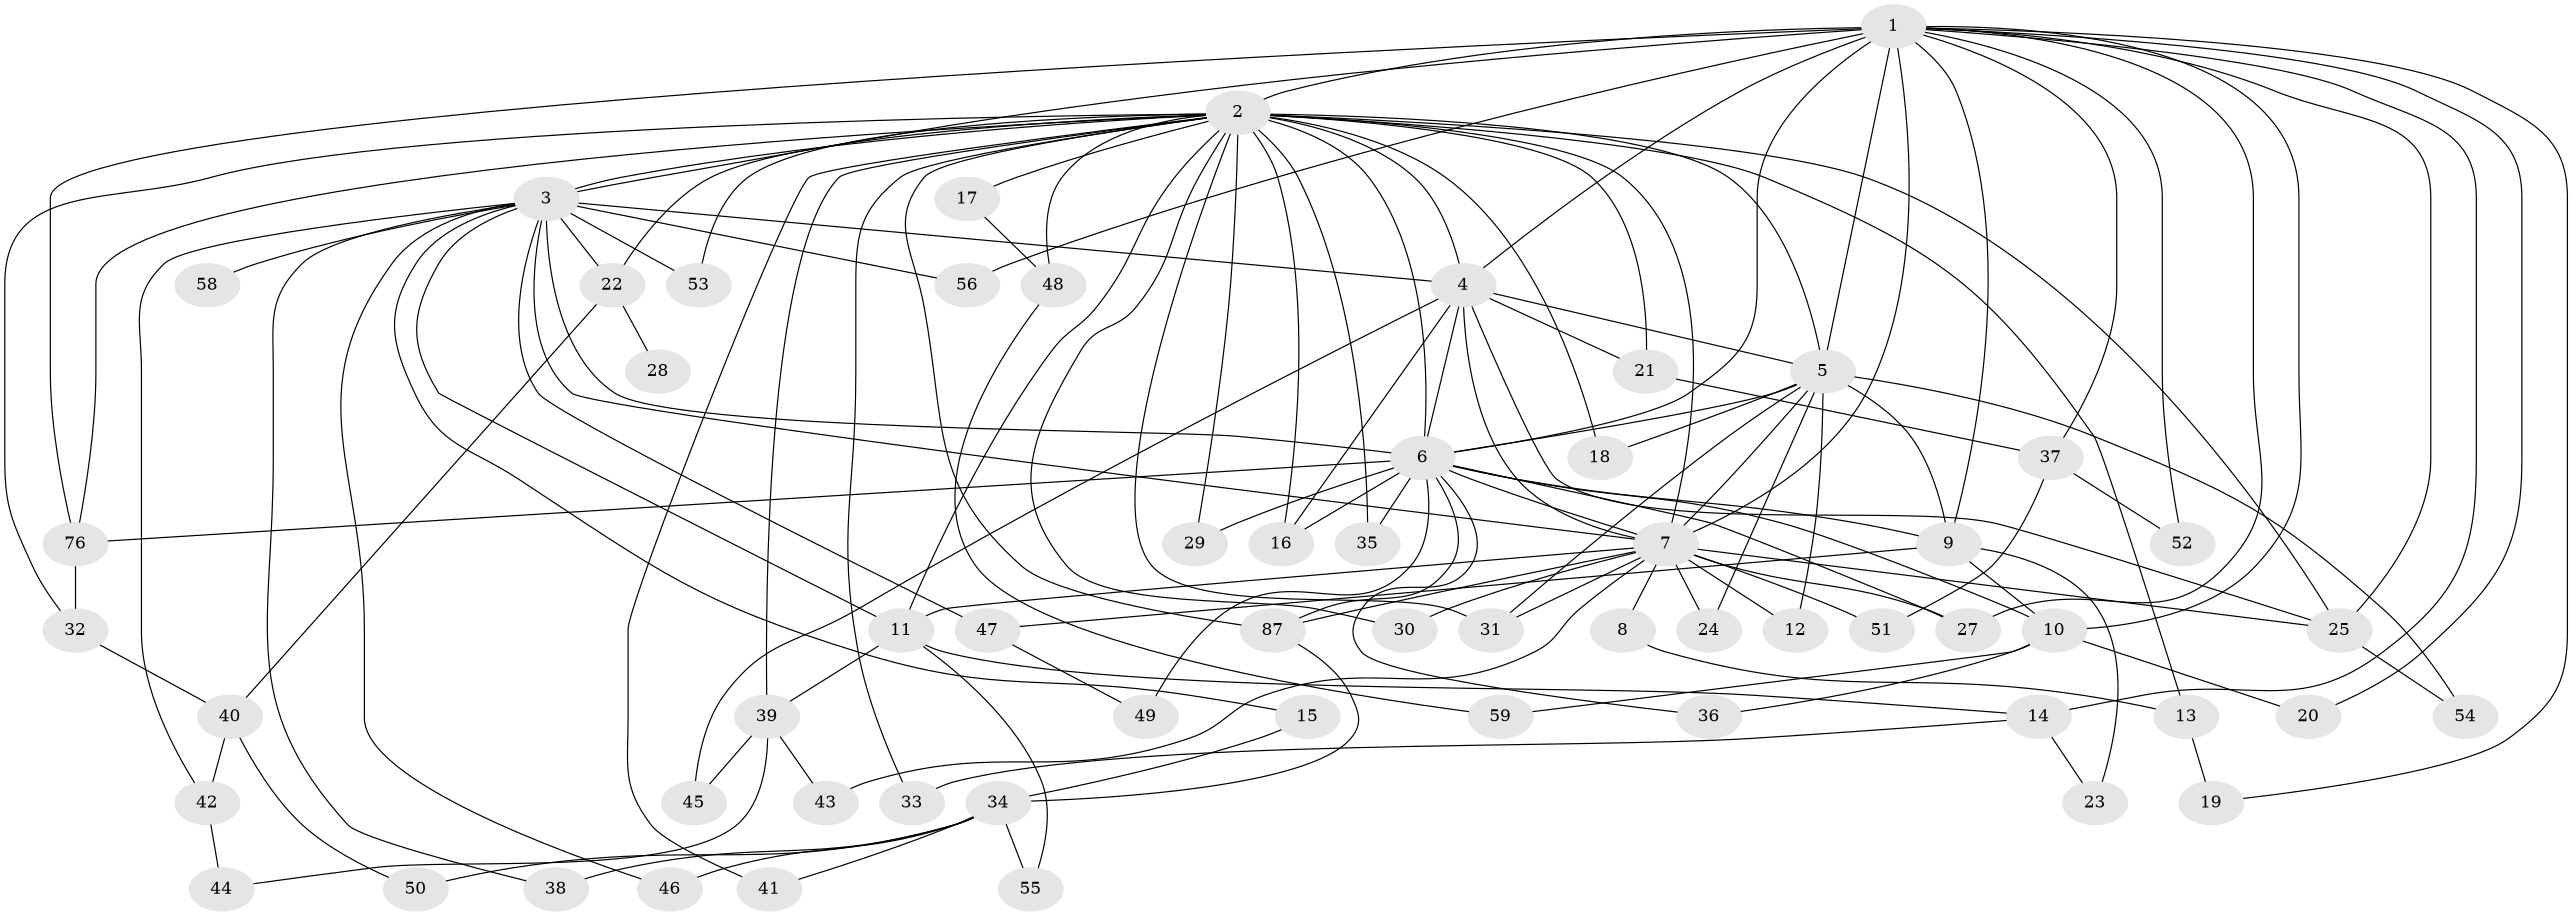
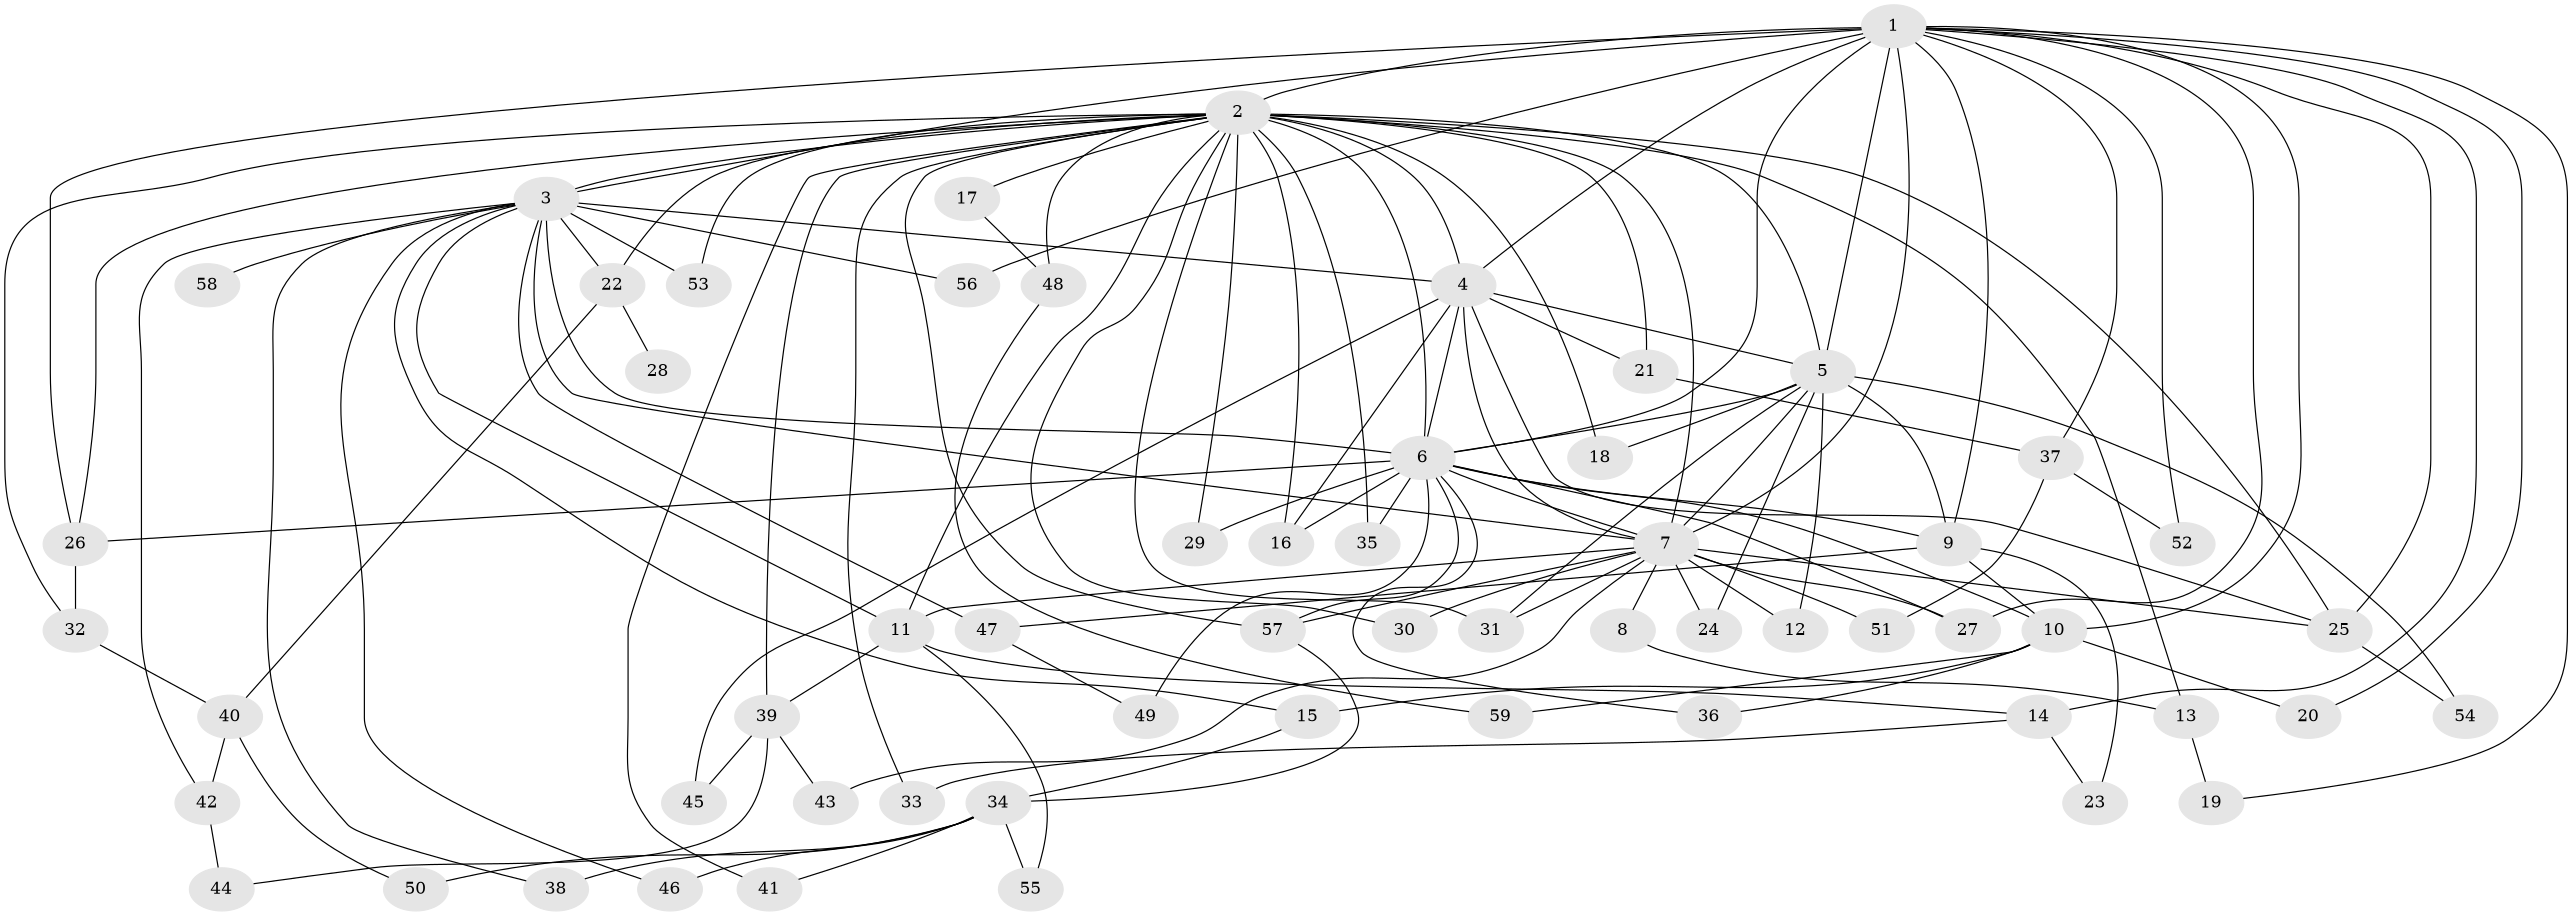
node "76": label "76" -> "26"
node "87": label "87" -> "57"
edge "10" -- "15": added
